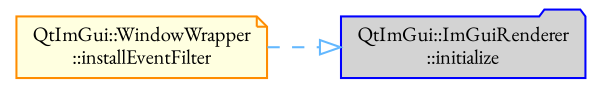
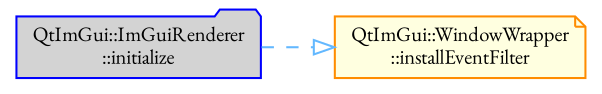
edge "QtImGui::WindowWrapper ::installEventFilter" -> "QtImGui::ImGuiRenderer ::initialize": reversed
